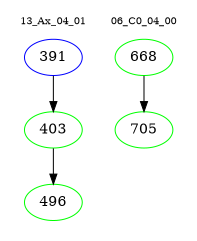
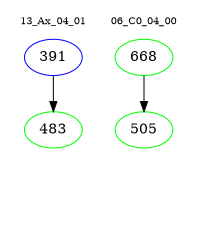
node "403": label "403" -> "483"
node "705": label "705" -> "505"
node "496": removed
